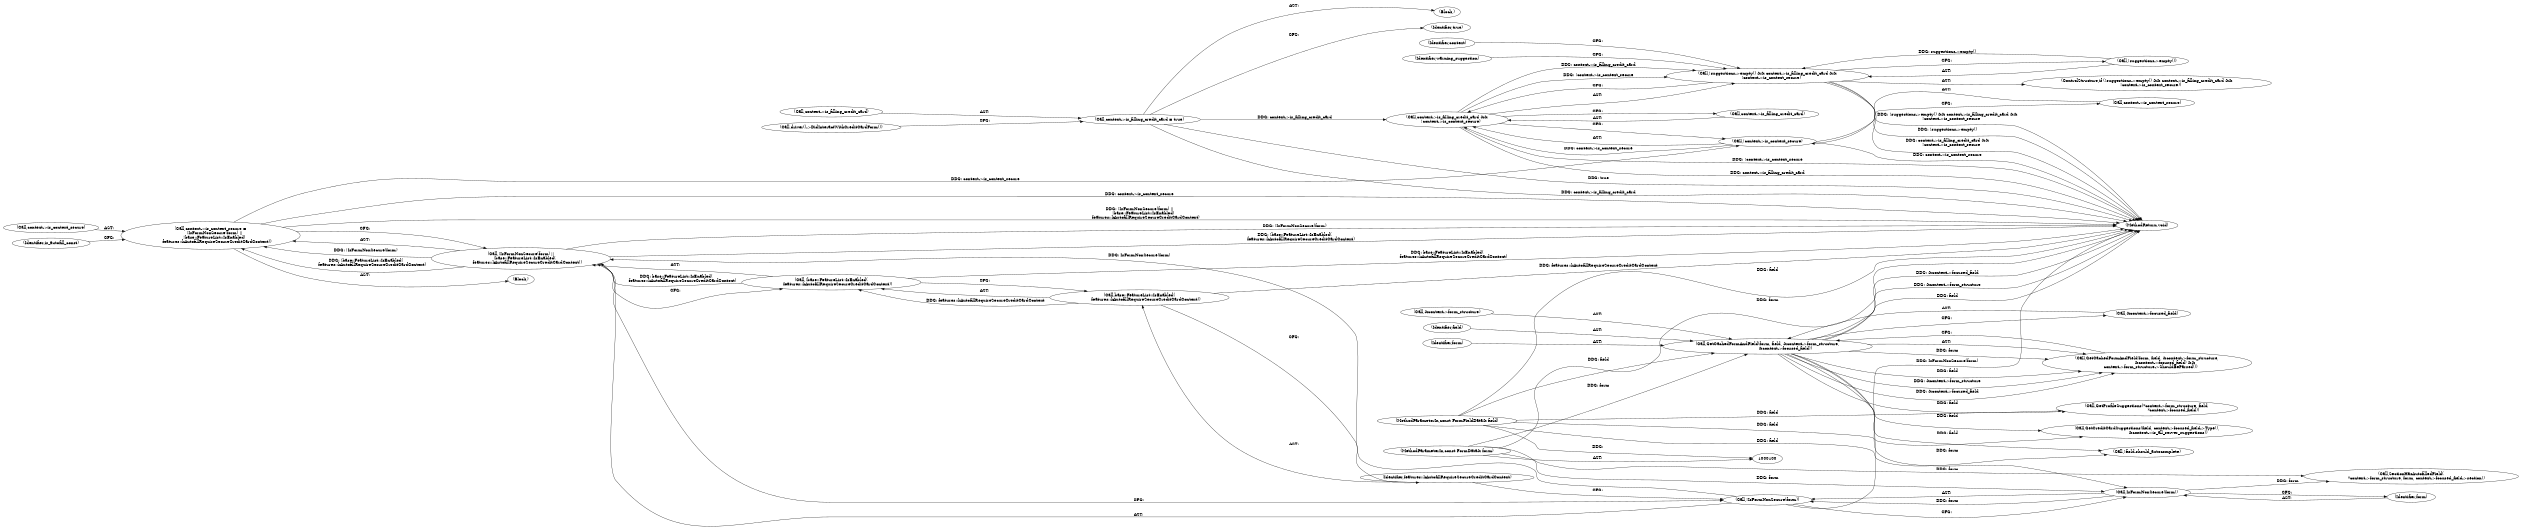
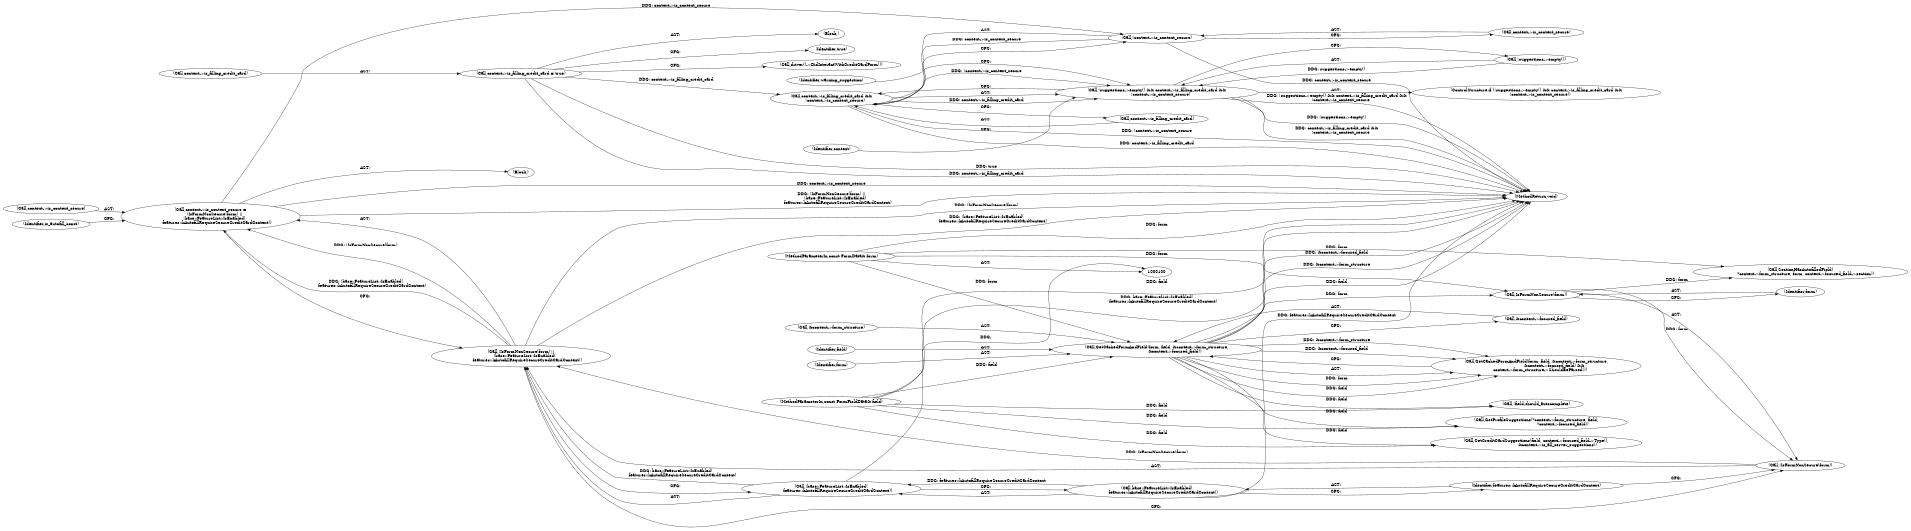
edge "(Call,driver()->DidInteractWithCreditCardForm())" -> "(Call,context->is_filling_credit_card = true)": reversed
edge "(Call,!IsFormNonSecure(form))" -> "(MethodReturn,void)": removed, label "DDG: IsFormNonSecure(form)"
edge "(Call,!IsFormNonSecure(form))" -> "(Call,IsFormNonSecure(form))": removed, label "CFG:"
